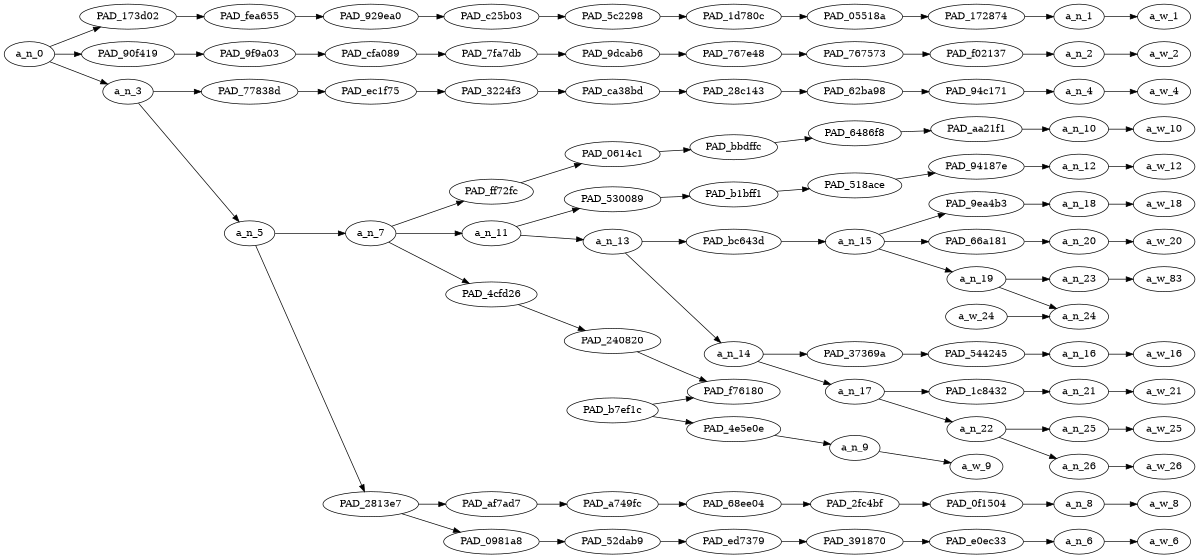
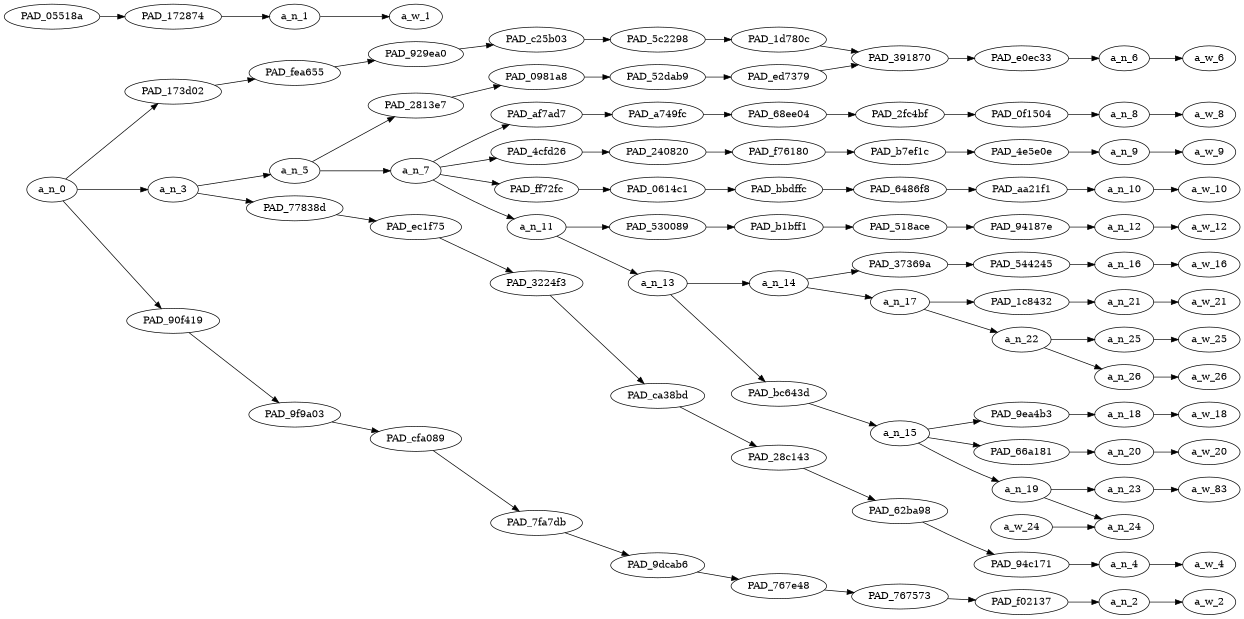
edge "PAD_1d780c" -> "PAD_05518a": now "PAD_1d780c" -> "PAD_391870"
edge "PAD_b7ef1c" -> "PAD_f76180": reversed
edge "PAD_2813e7" -> "PAD_af7ad7": now "a_n_7" -> "PAD_af7ad7"
